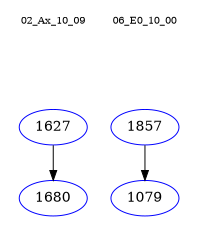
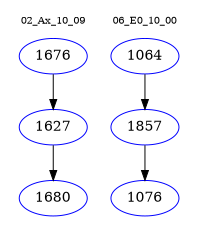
node "1676": added
node "1064": added
node "1079": label "1079" -> "1076"
